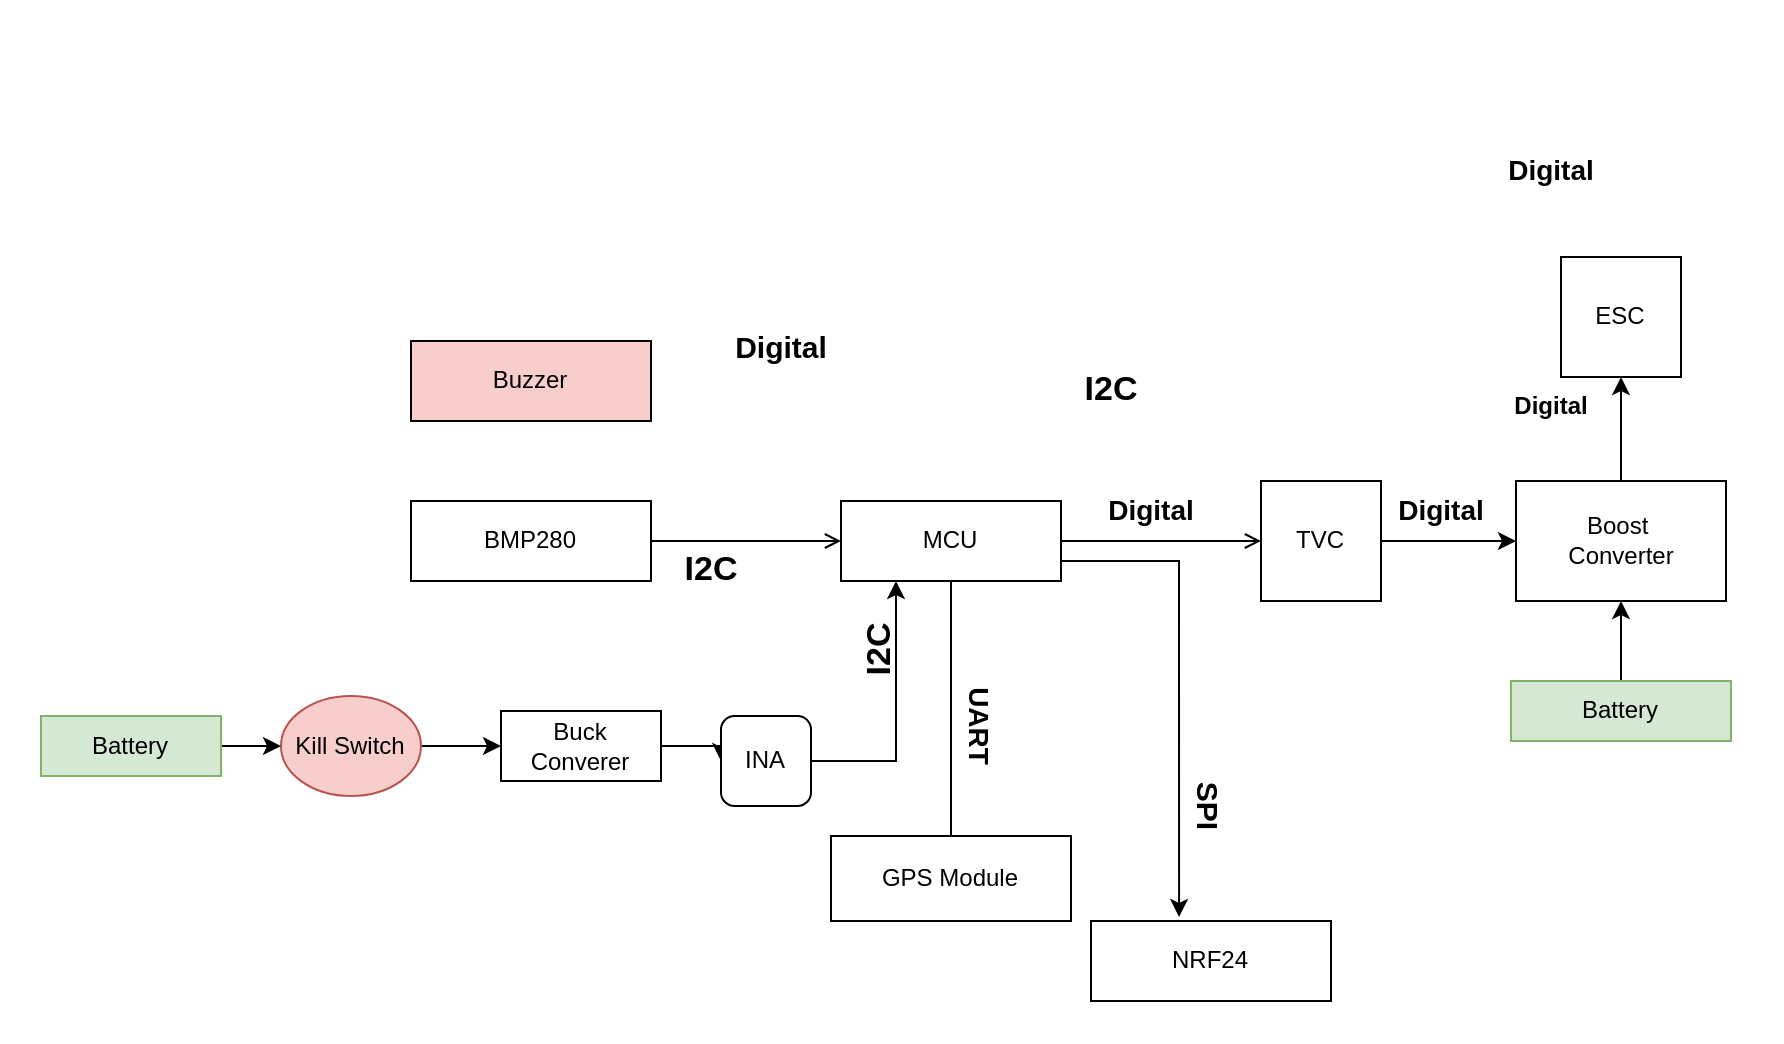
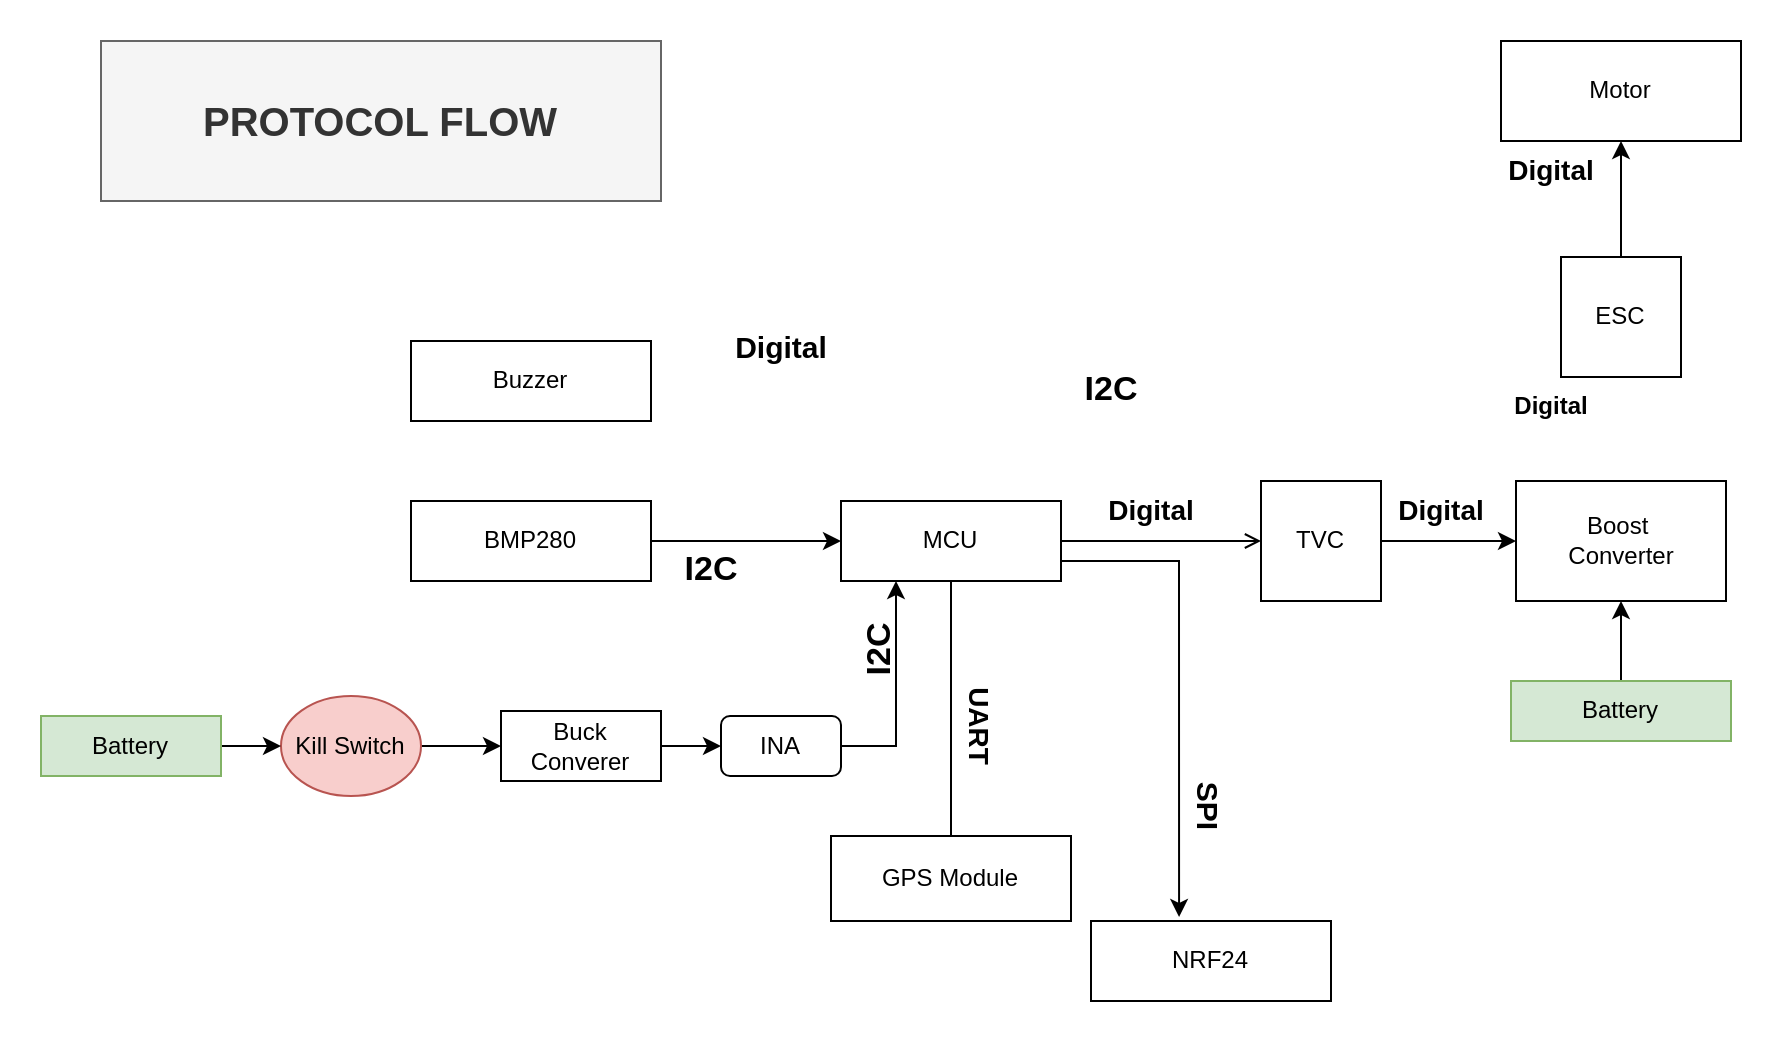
node "Motor": added
node "PROTOCOL FLOW": added
edge "ESC" -> "Motor": added
node "Buzzer": fillcolor #f8cecc -> #ffffff
edge "Boost Converter" -> "ESC": removed
edge "BMP280" -> "MCU": arrowhead open -> classic
node "INA": size 90x90 -> 120x60
